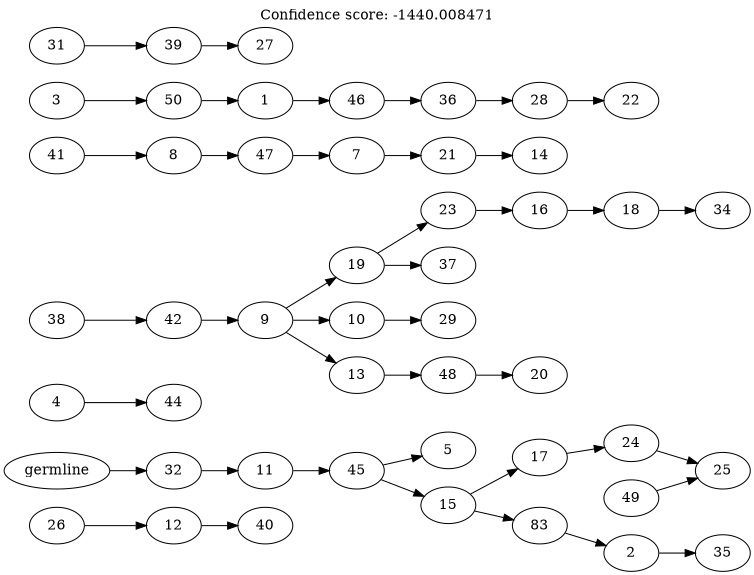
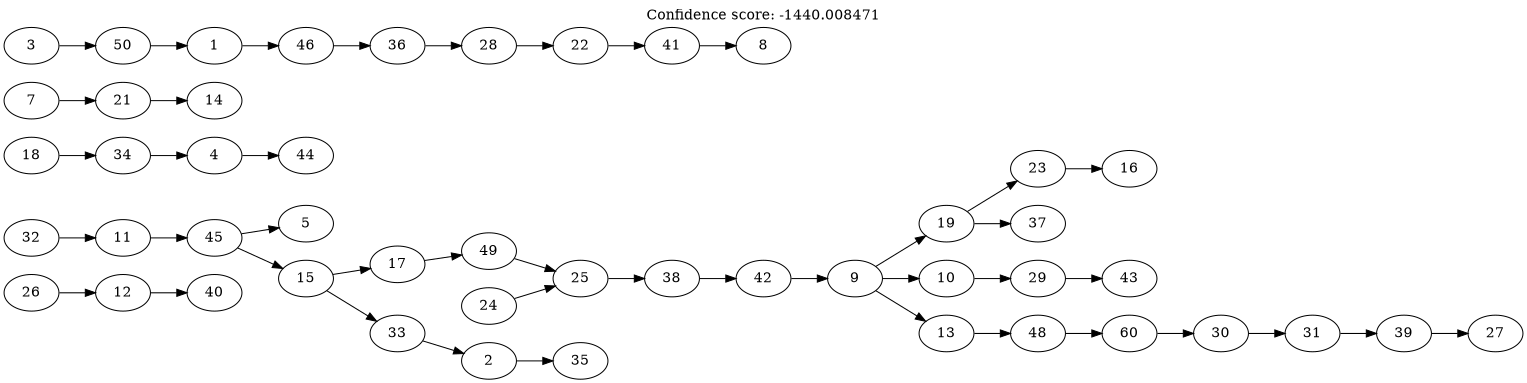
edge "22" -> "41": added
edge "34" -> "4": added
node "47": removed
edge "16" -> "18": removed
edge "25" -> "38": added
node "43": added
node "30": added
node "20": label "20" -> "60"
edge "17" -> "24": now "17" -> "49"
node "germline": removed
node "83": label "83" -> "33"
